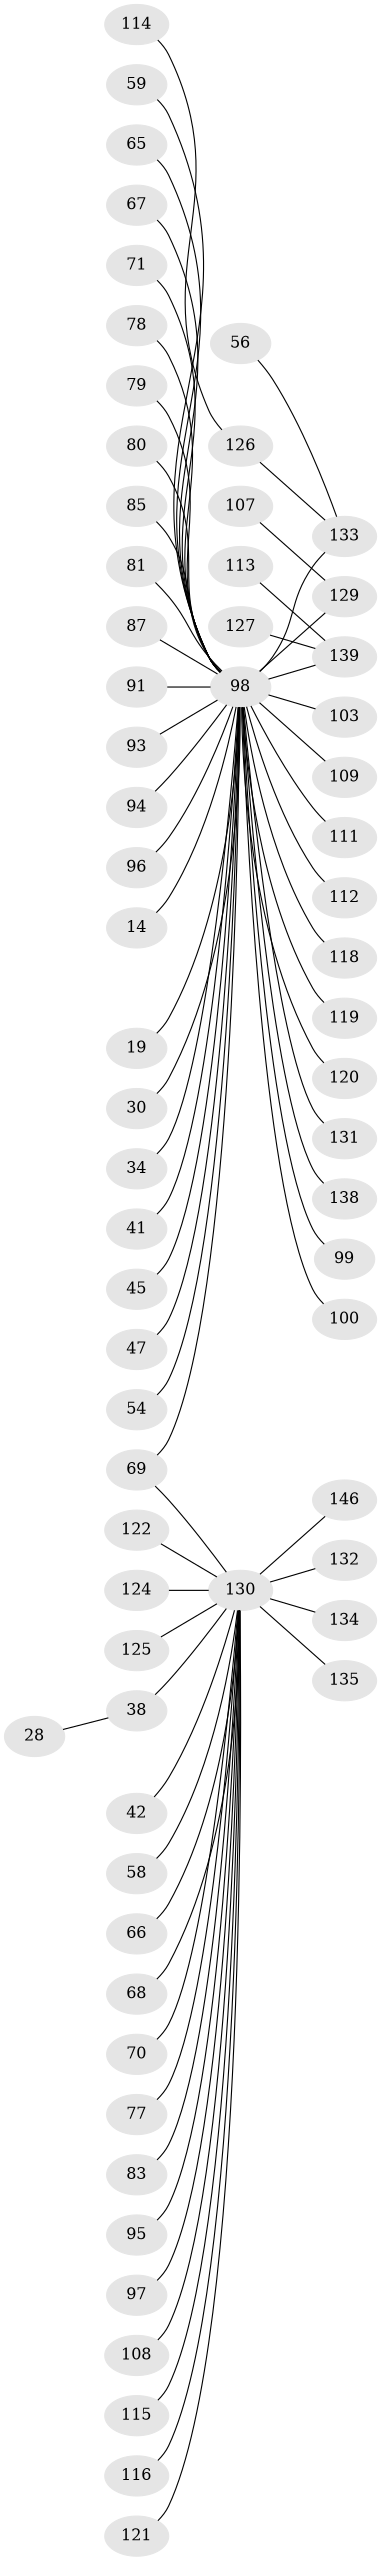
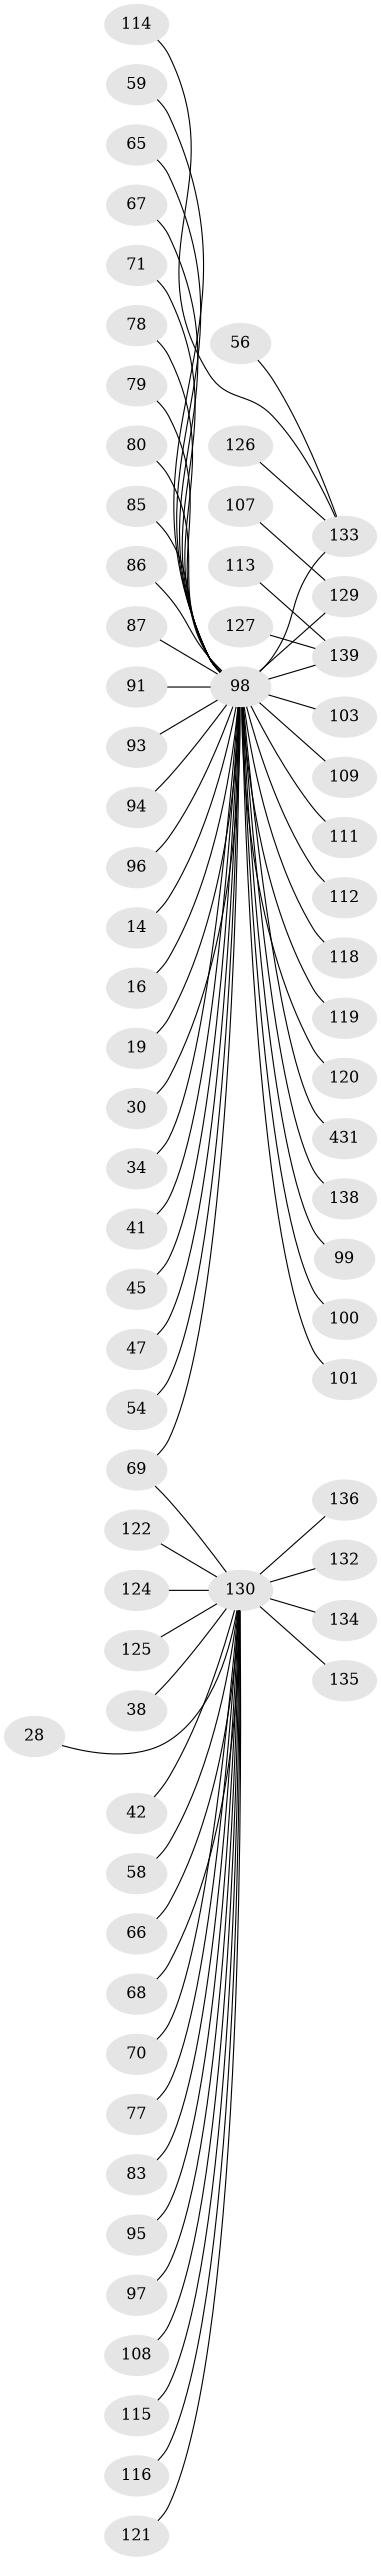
edge "114" -- "126": now "114" -- "133"
node "81": label "81" -> "86"
node "16": added
node "131": label "131" -> "431"
node "101": added
node "146": label "146" -> "136"
edge "38" -- "28": now "130" -- "28"
